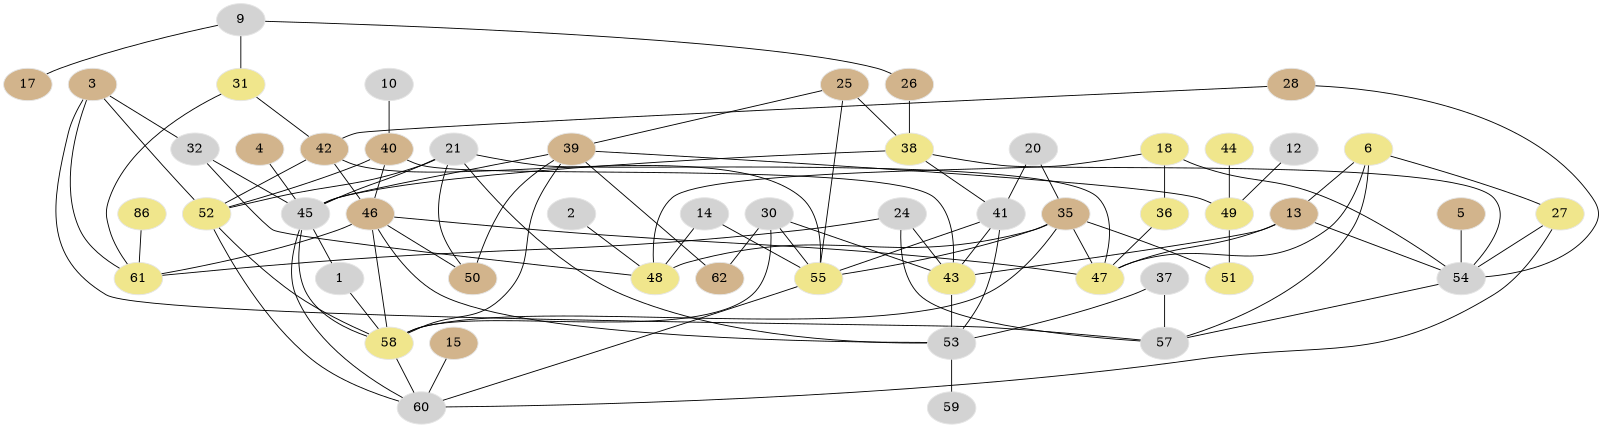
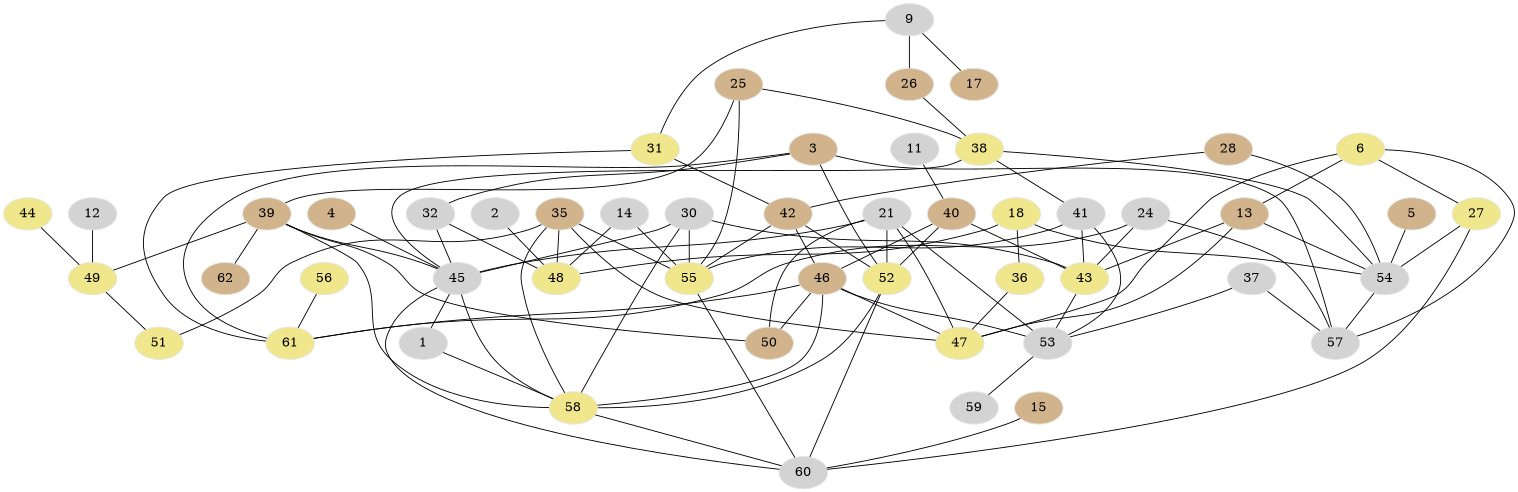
node "10": label "10" -> "11"
node "20": removed
node "86": label "86" -> "56"
edge "30" -- "62": now "30" -- "45"
